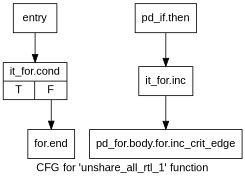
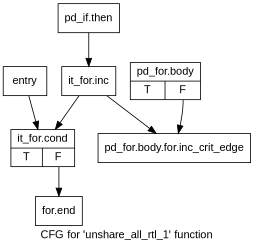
node "pd_for.body": added
edge "it_for.inc" -> "it_for.cond": added
